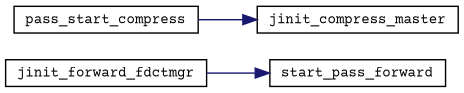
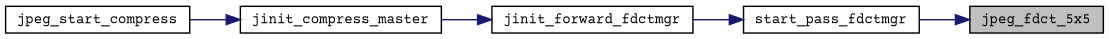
node "pass_start_compress": label "pass_start_compress" -> "jpeg_start_compress"
edge "jinit_compress_master" -> "jinit_forward_fdctmgr": added
node "jpeg_fdct_5x5": added
node "start_pass_forward": label "start_pass_forward" -> "start_pass_fdctmgr"
